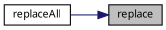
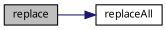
edge "replaceAll" -> "replace": reversed
